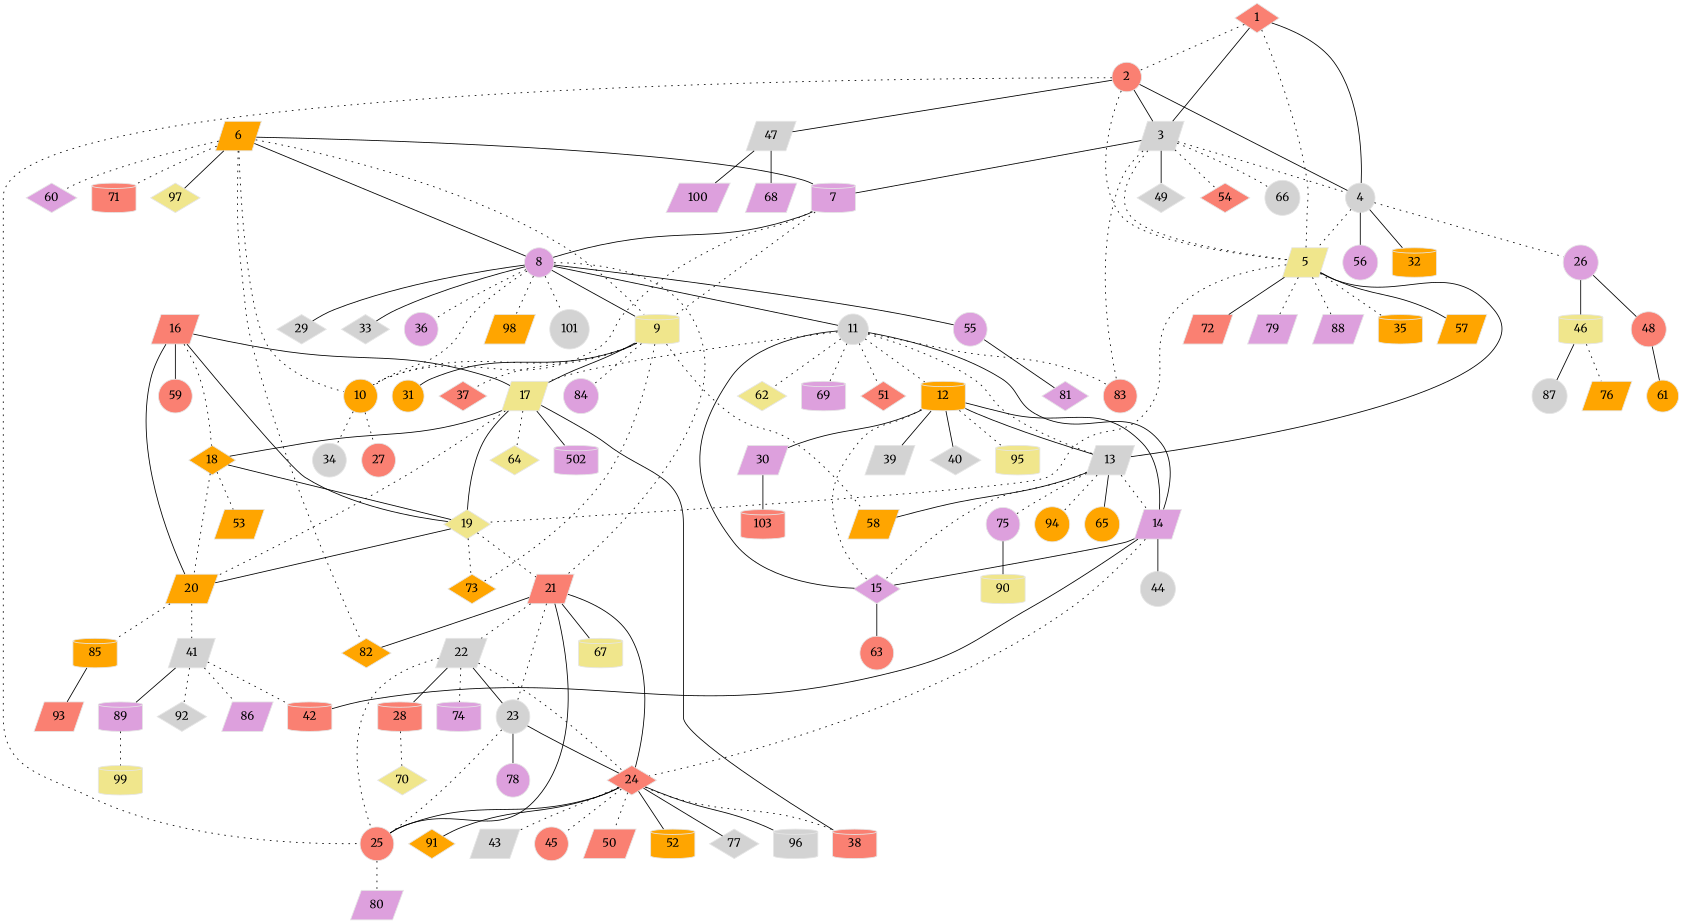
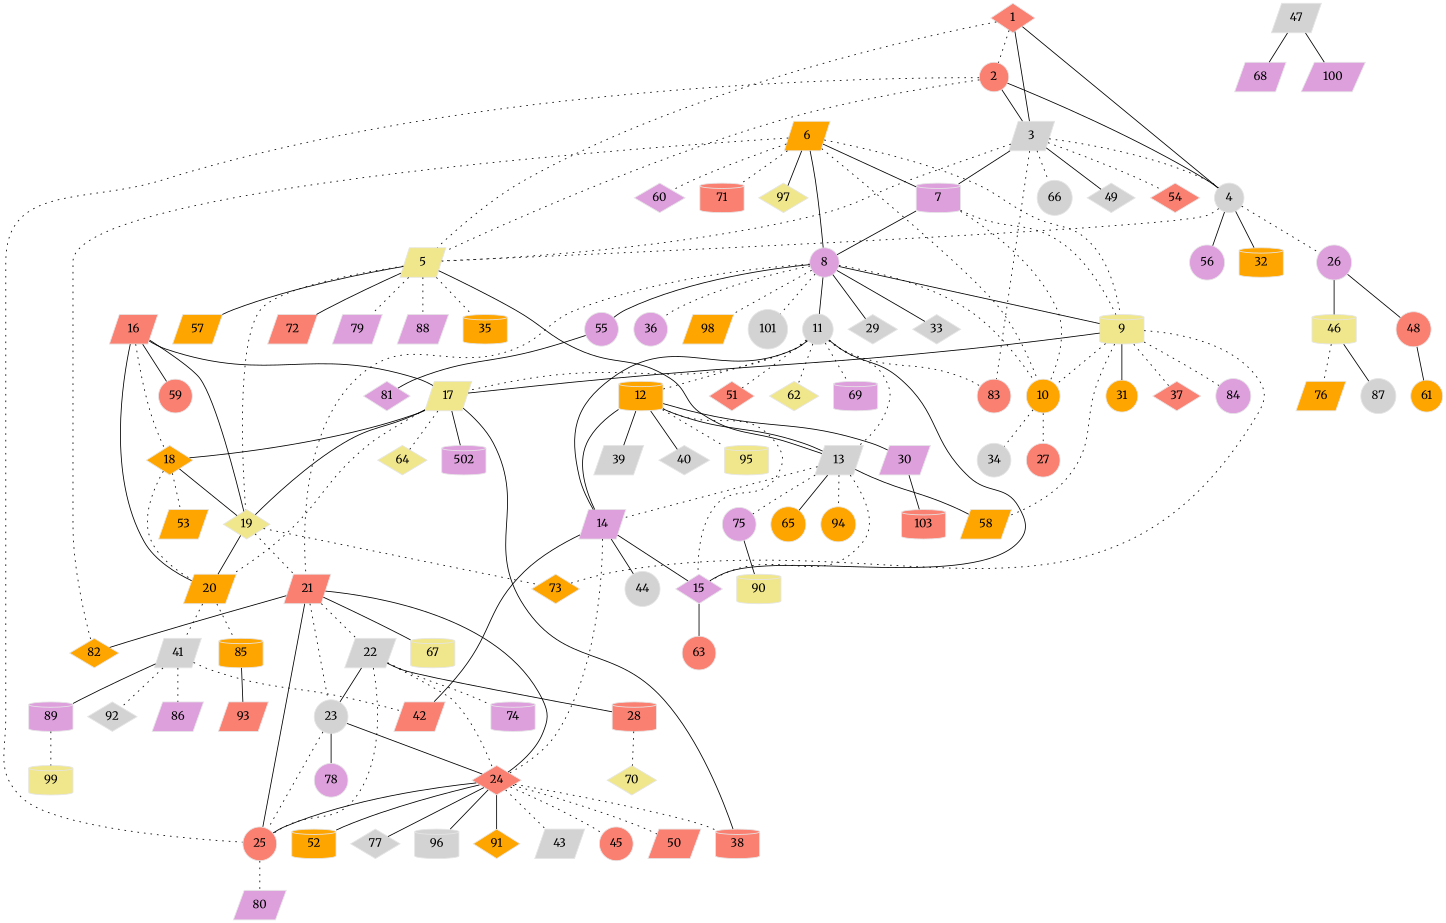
edge "2" -- "47": removed
node "42": shape cylinder -> parallelogram
